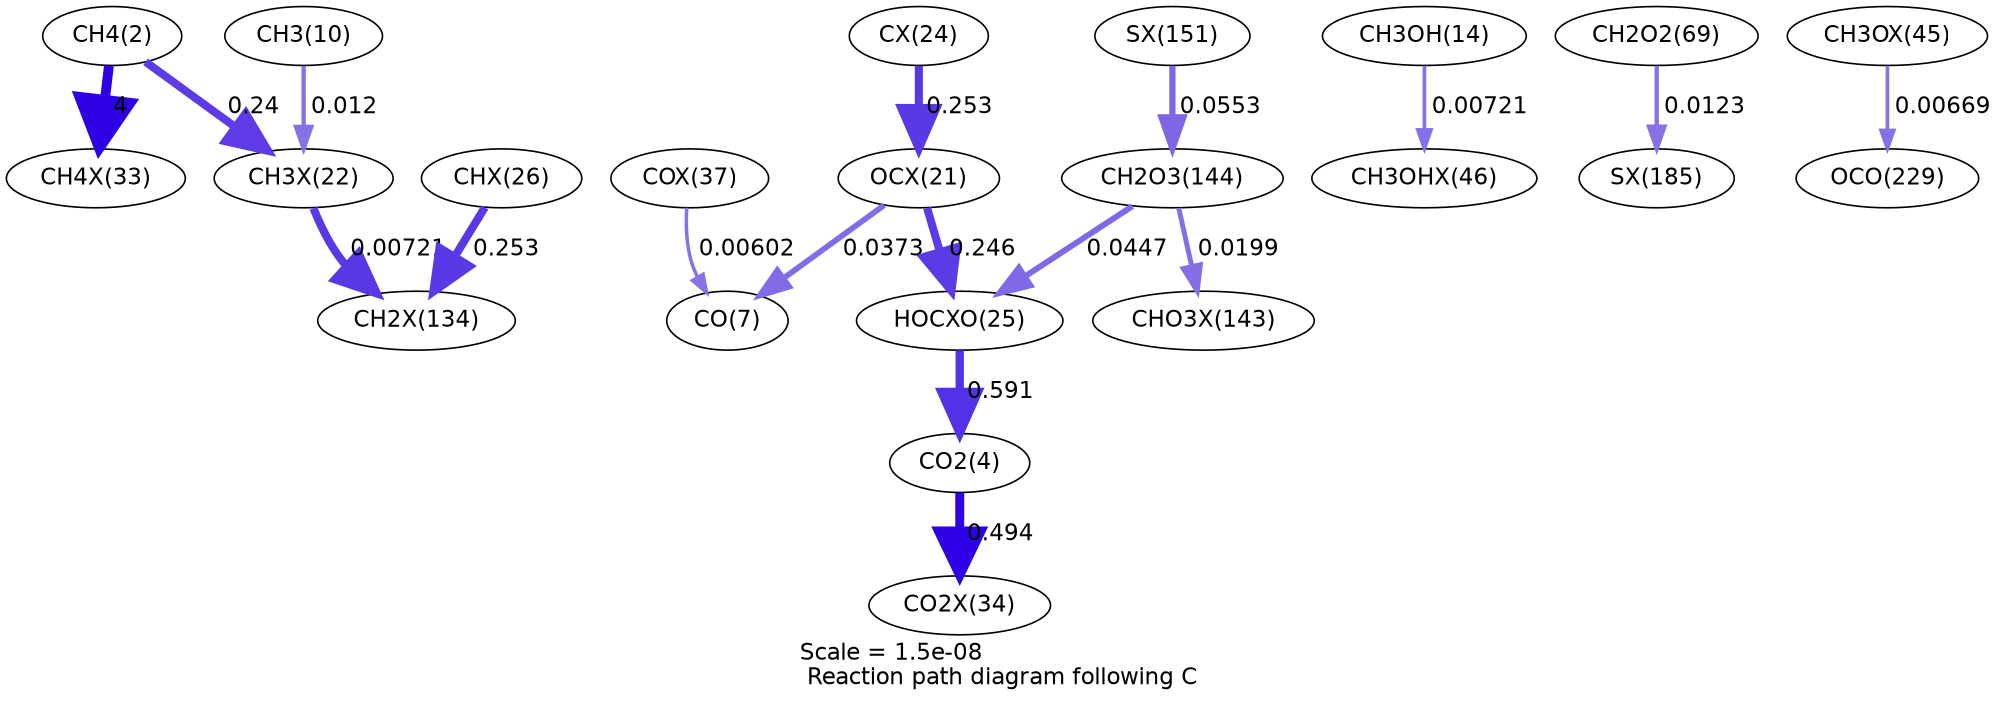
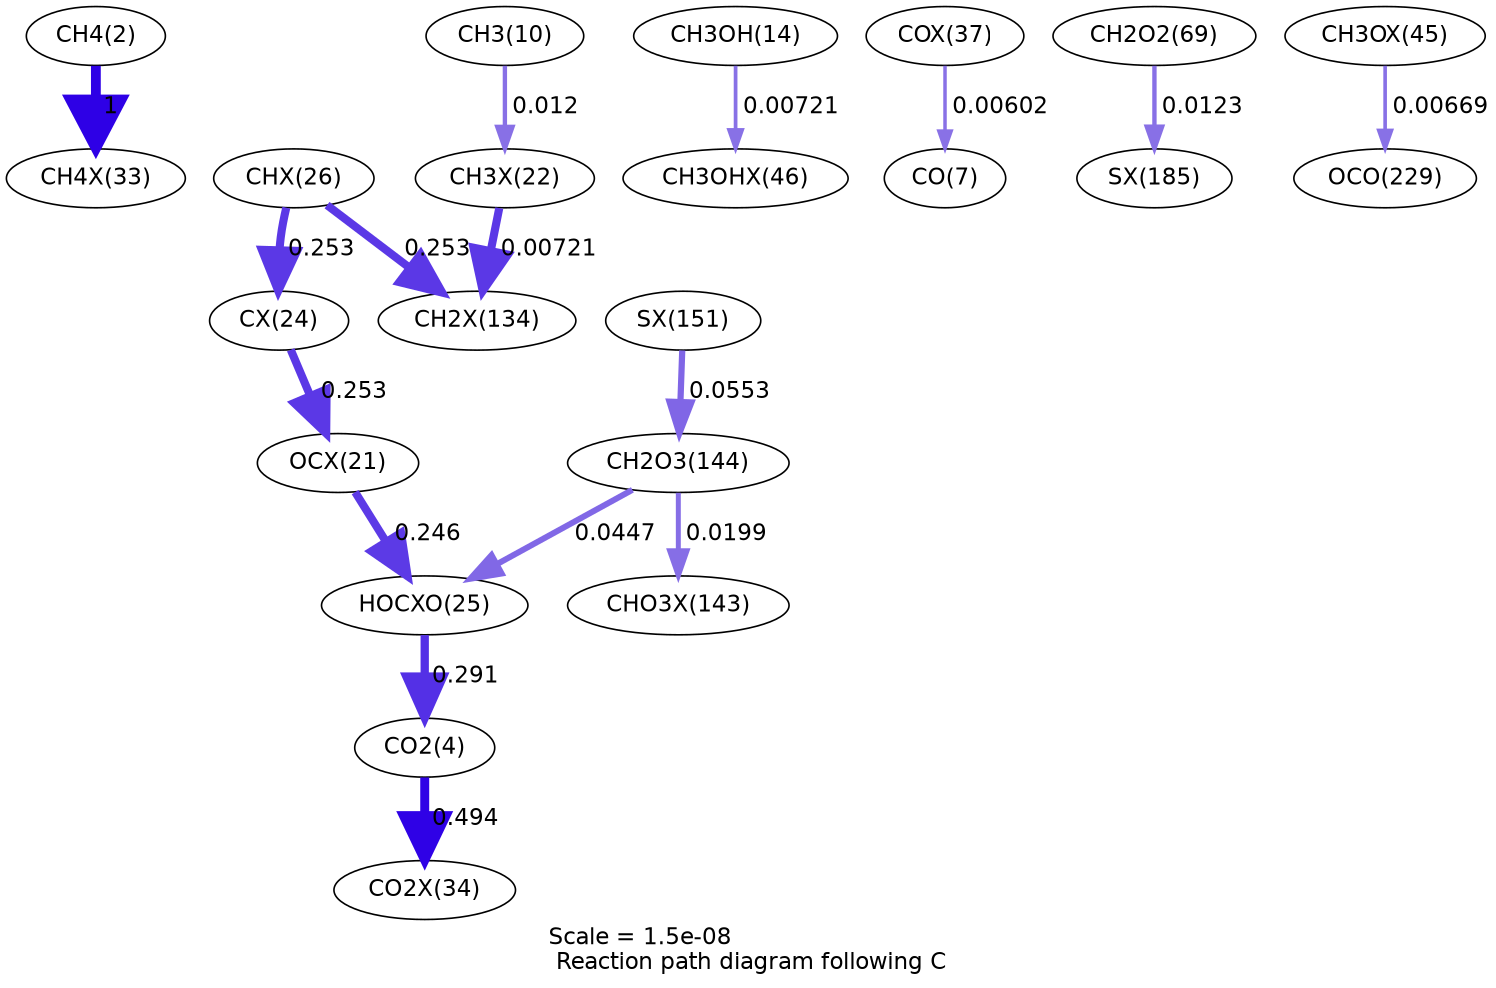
edge "CH4(2)" -> "CH3X(22)": removed, label "0.24"
edge "CH4(2)" -> "CH4X(33)": label " 4" -> " 1"
edge "CHX(26)" -> "CX(24)": added, label "0.253"
edge "OCX(21)" -> "CO(7)": removed, label "0.0373"
edge "HOCXO(25)" -> "CO2(4)": label " 0.591" -> " 0.291"
